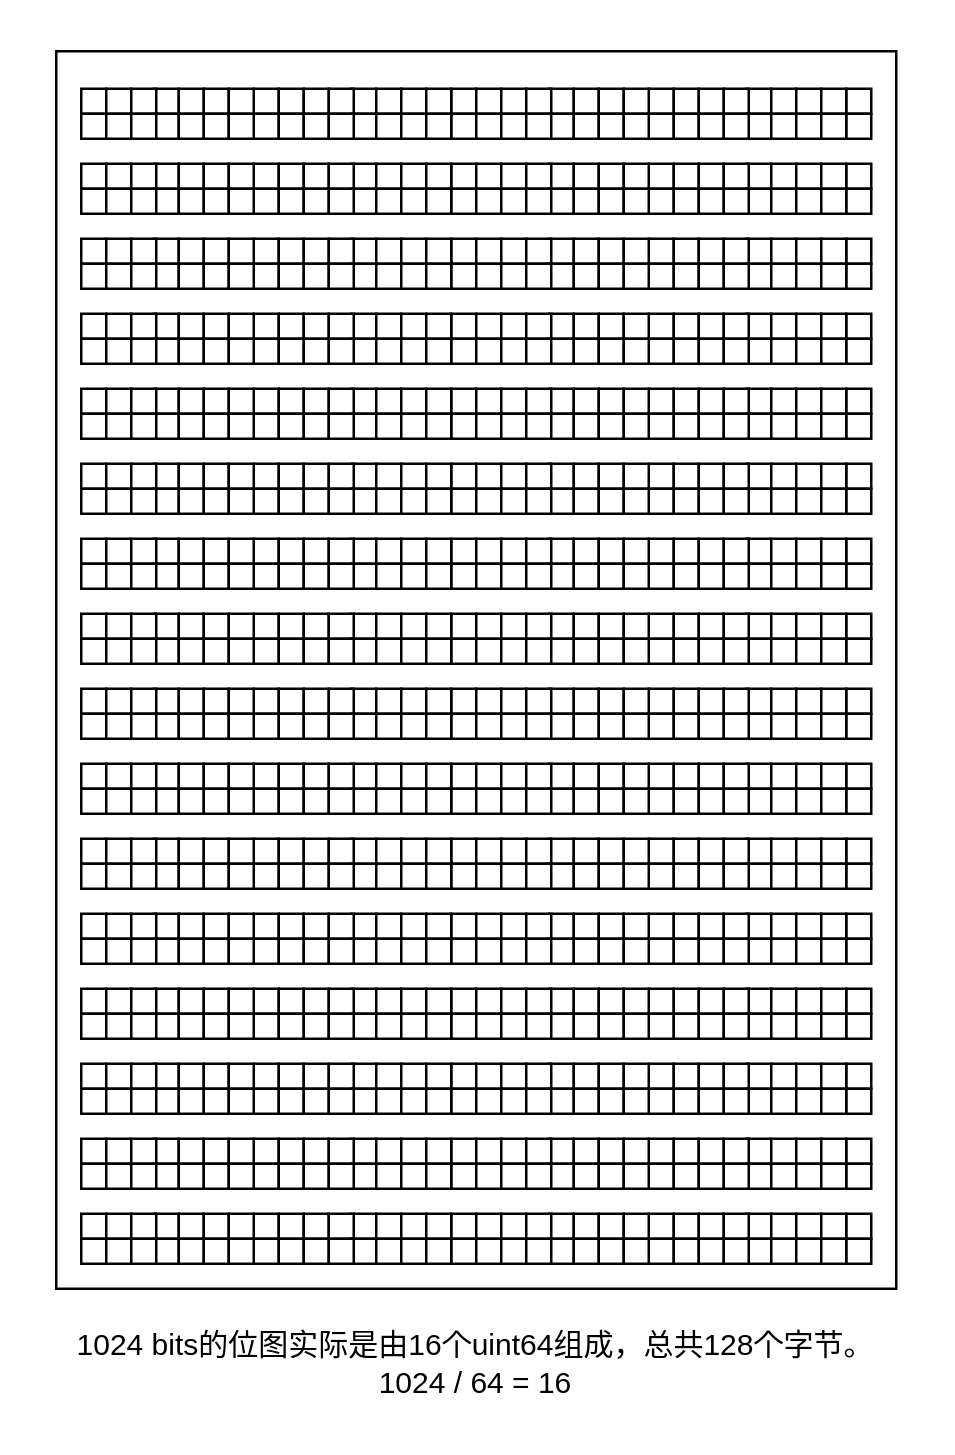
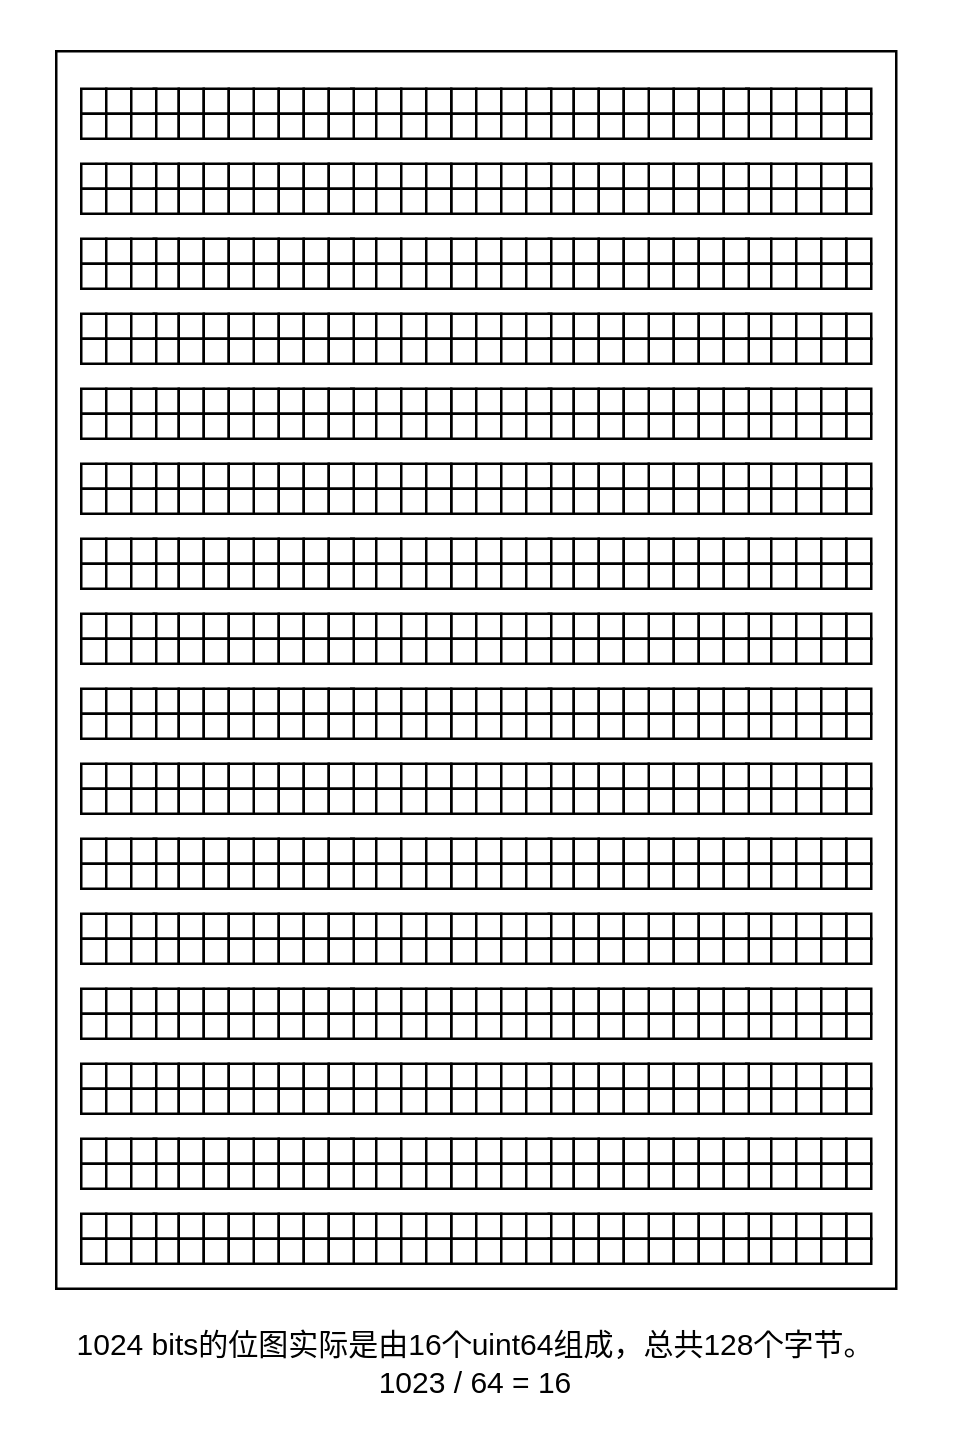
node "1024 bits的位图实际是由16个uint64组成，总共128个字节。 1024 / 64 = 16": label "1024 bits的位图实际是由16个uint64组成，总共128个字节。 1024 / 64 = 16" -> "1024 bits的位图实际是由16个uint64组成，总共128个字节。 1023 / 64 = 16"
